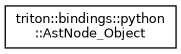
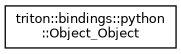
node "triton::bindings::python ::AstNode_Object": label "triton::bindings::python ::AstNode_Object" -> "triton::bindings::python ::Object_Object"
